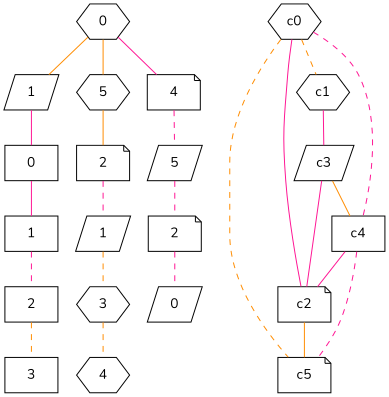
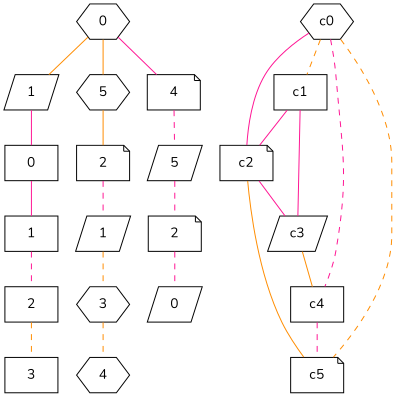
node "c1": shape hexagon -> box
edge "c4" -- "c2": now "c1" -- "c2"
